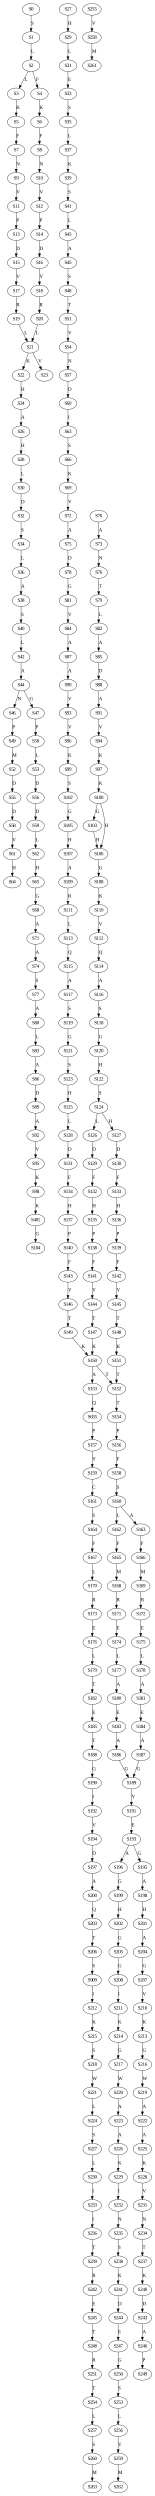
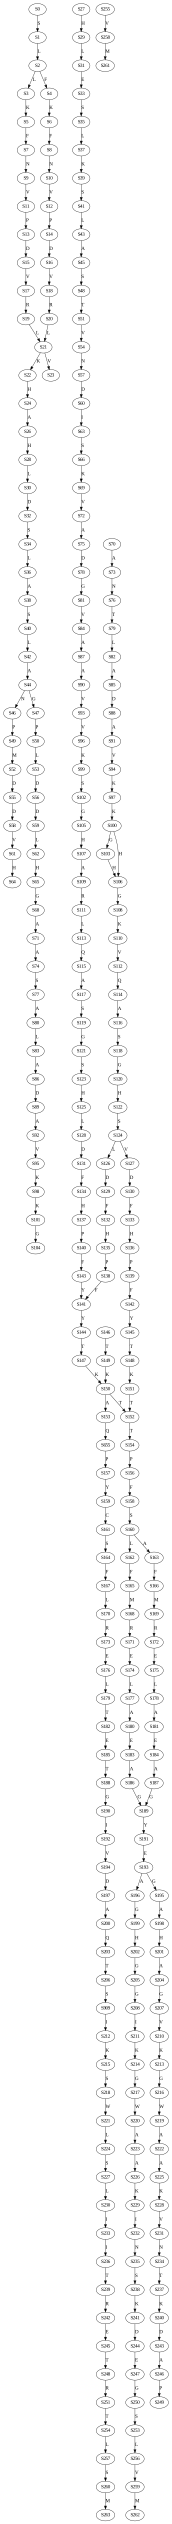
edge "S124" -> "S127": label "H" -> "V"
node "S401": label "S401" -> "S101"
edge "S143" -> "S146": now "S143" -> "S141"
